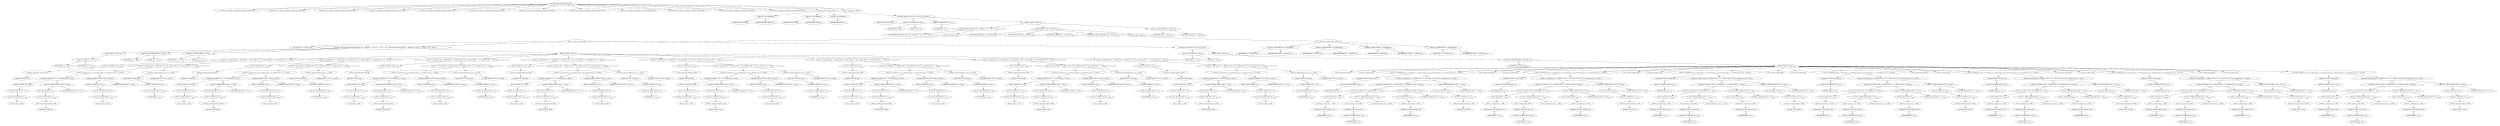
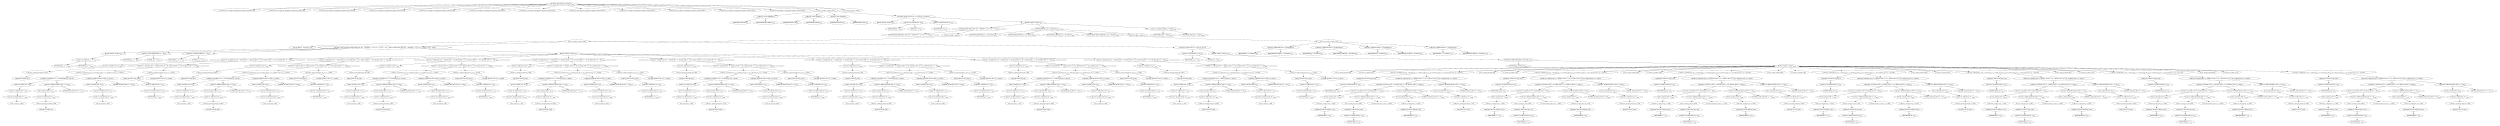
node "(IDENTIFIER,y,(void)y)": added
